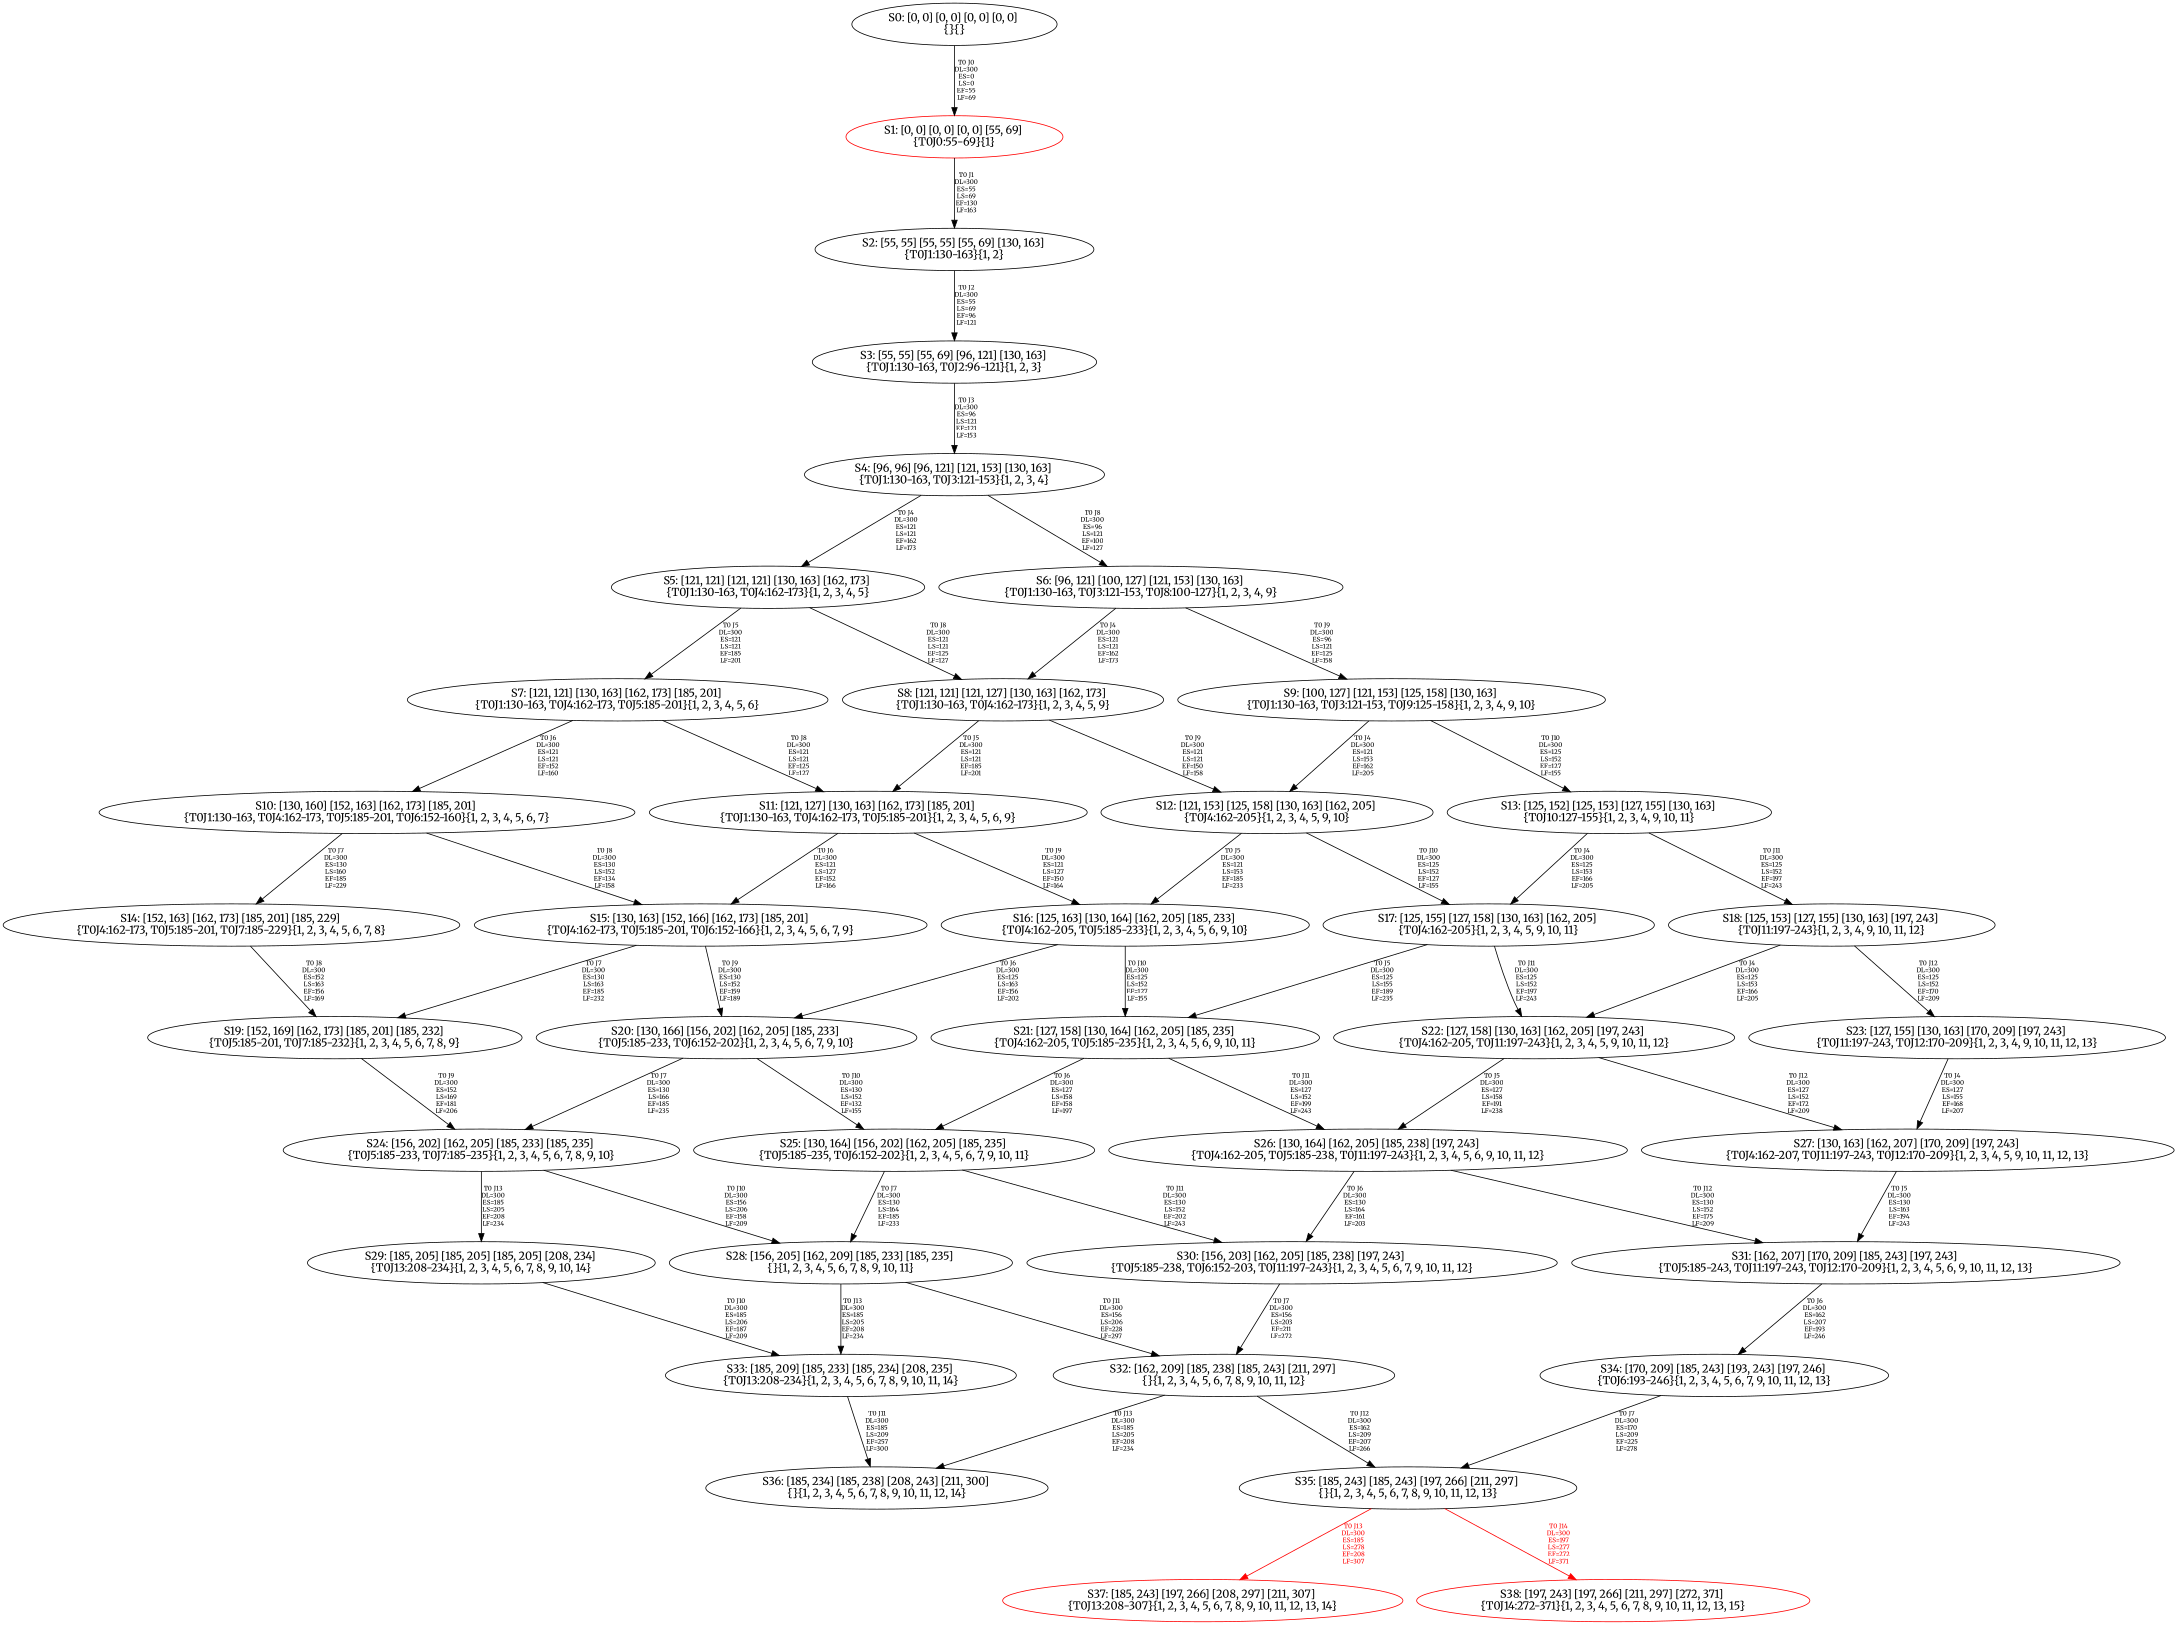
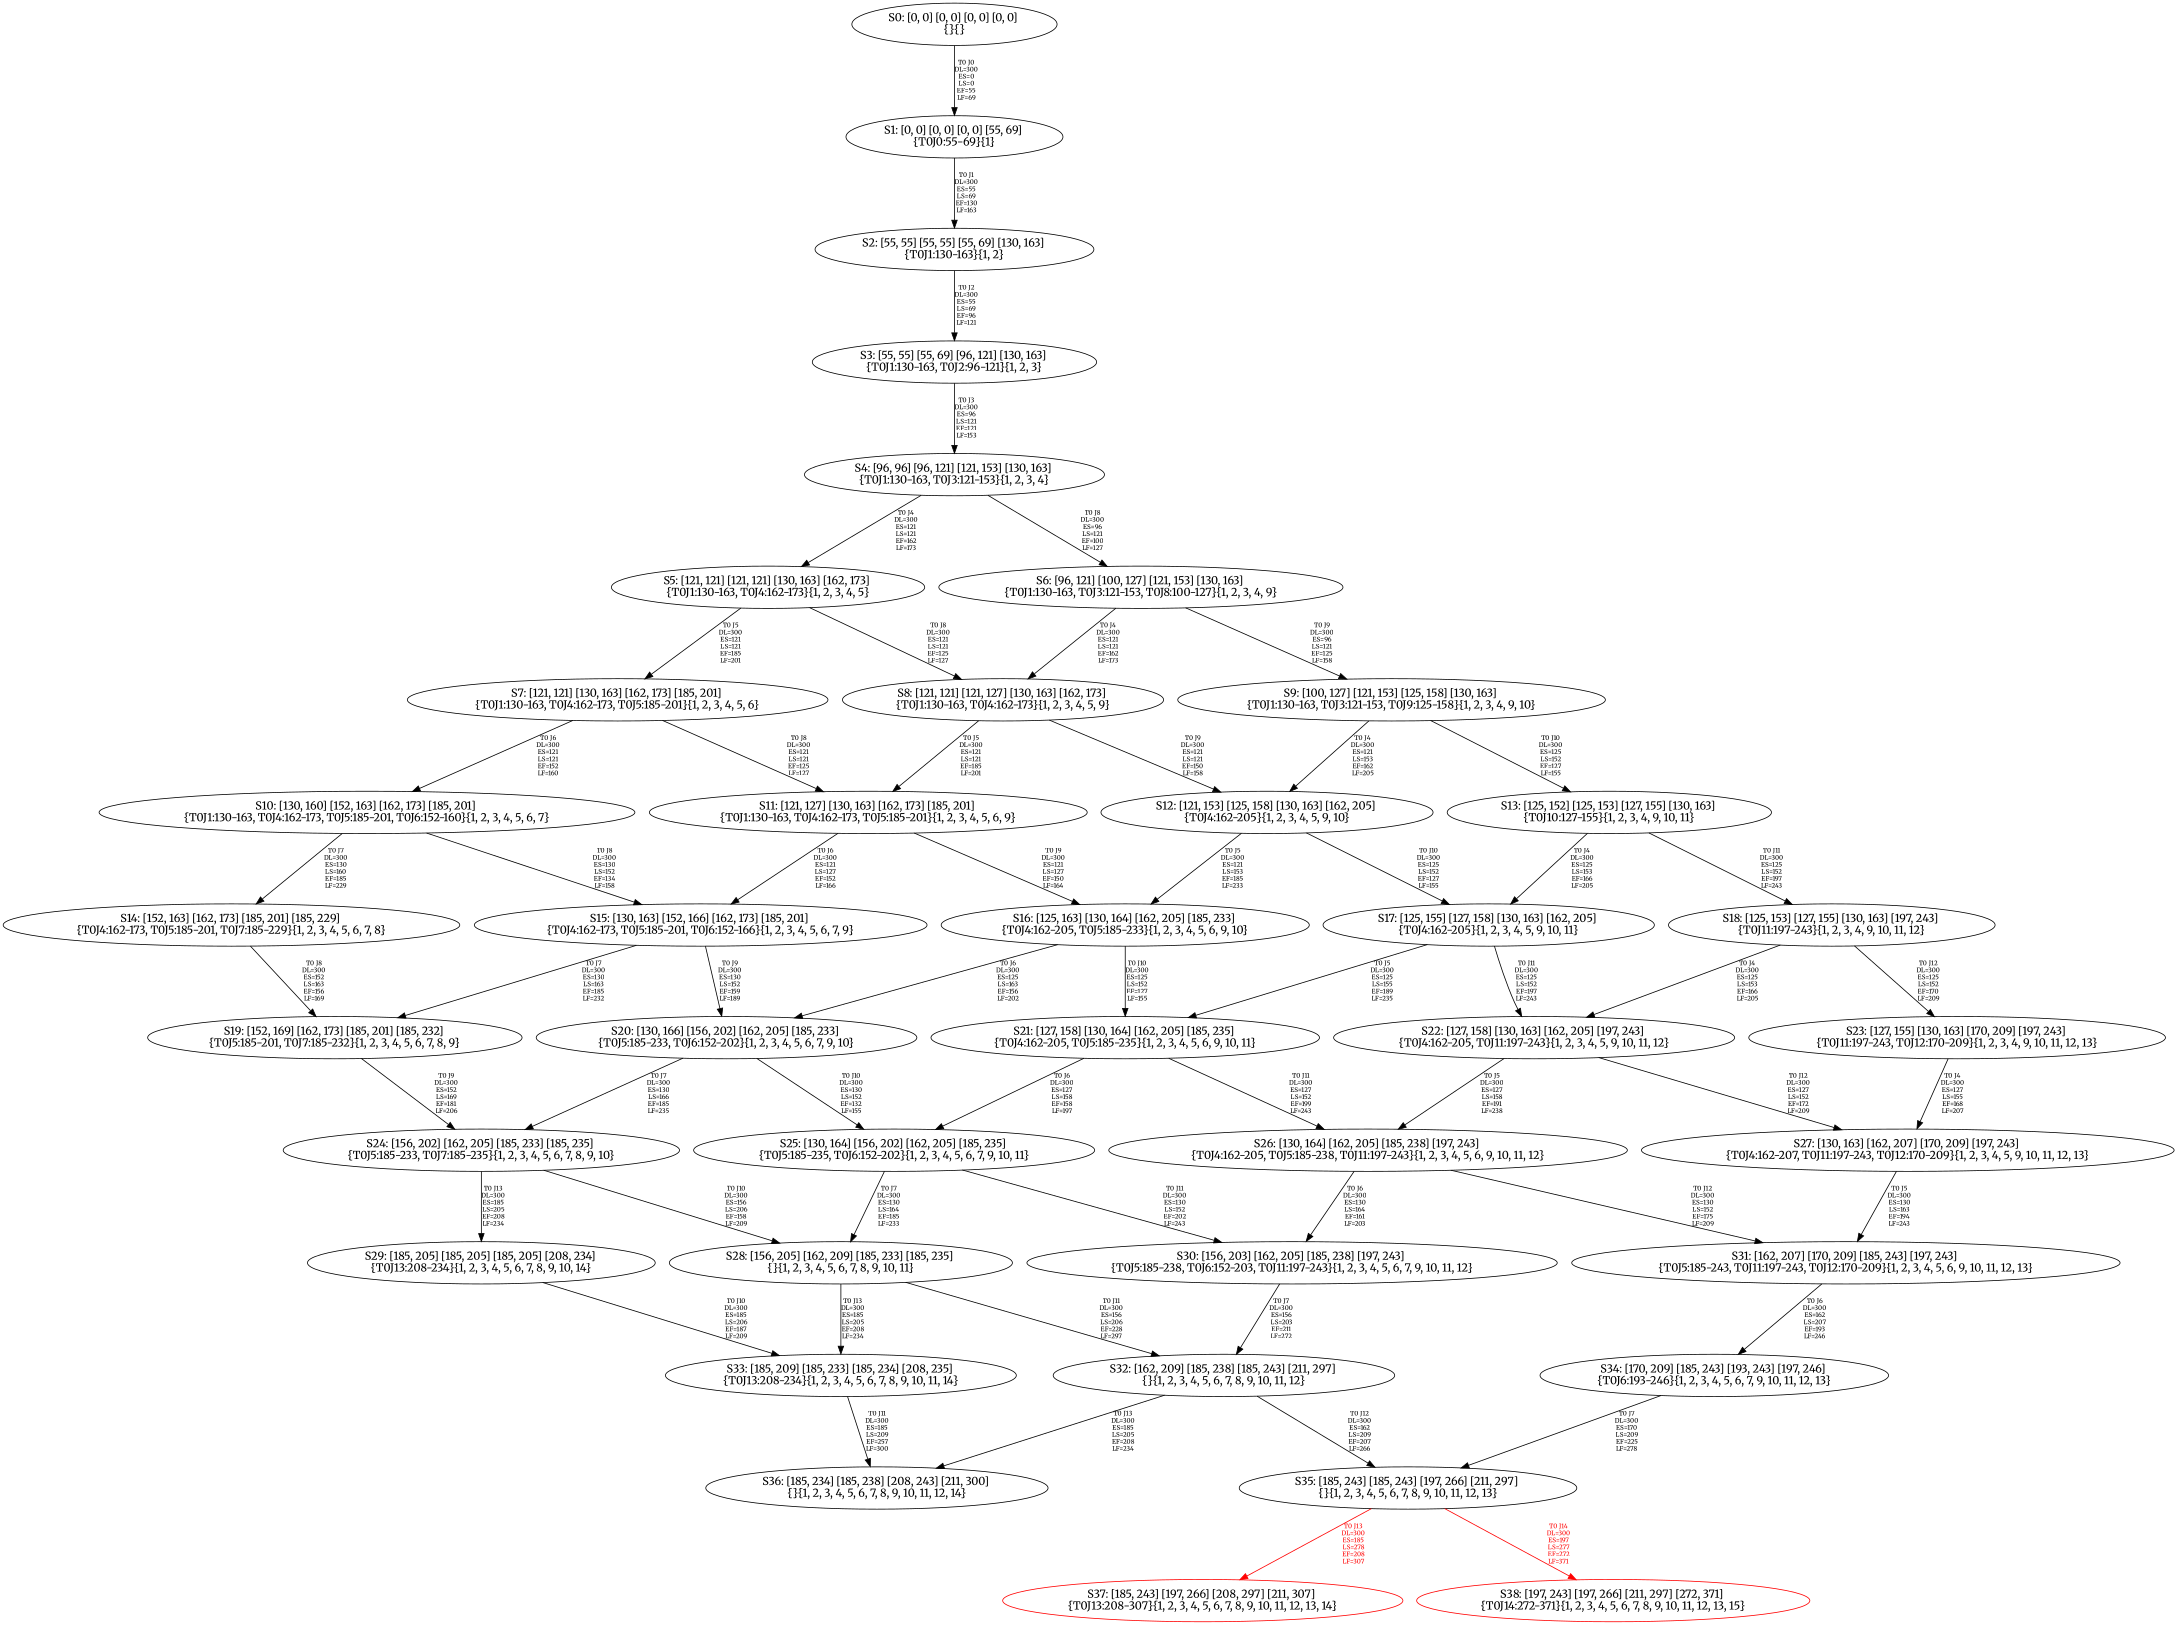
node "S1: [0, 0] [0, 0] [0, 0] [55, 69] {T0J0:55-69}{1}": color Red -> black
